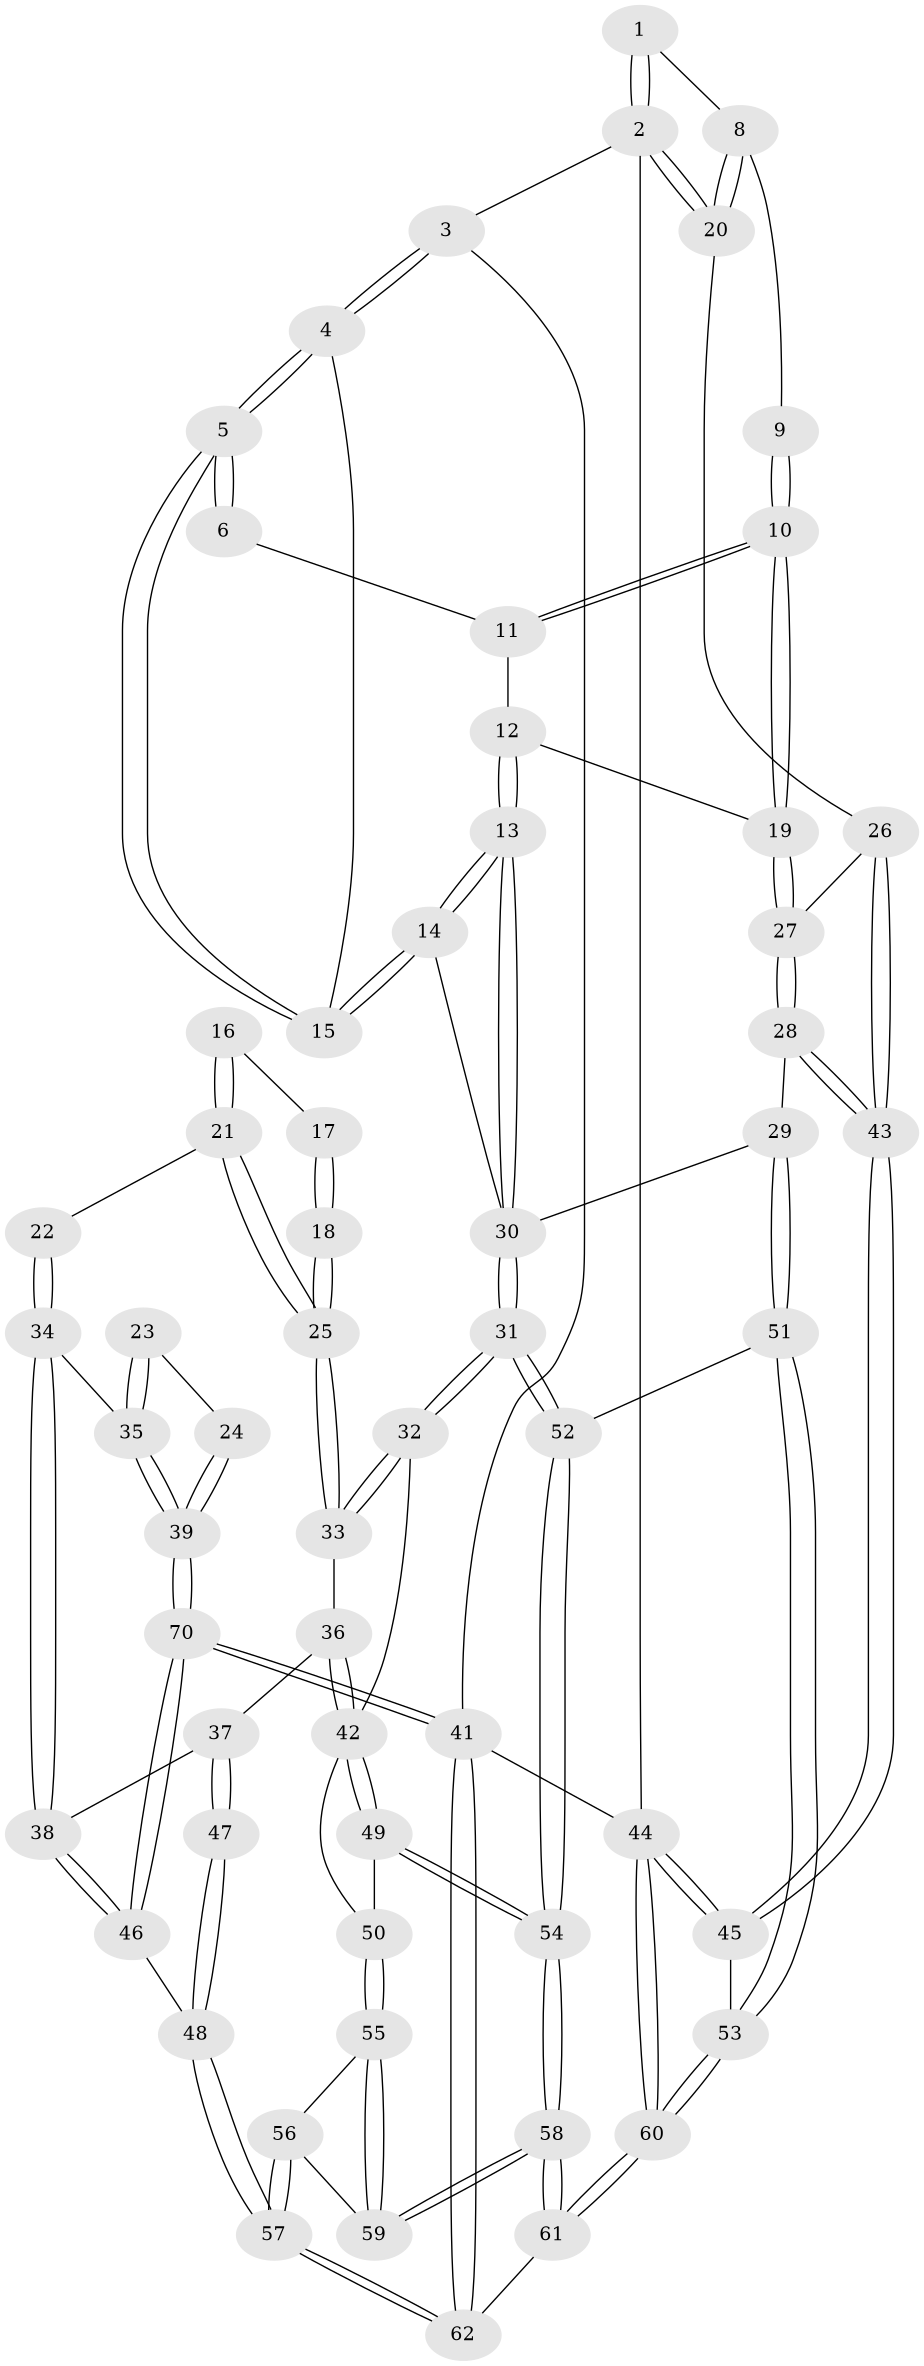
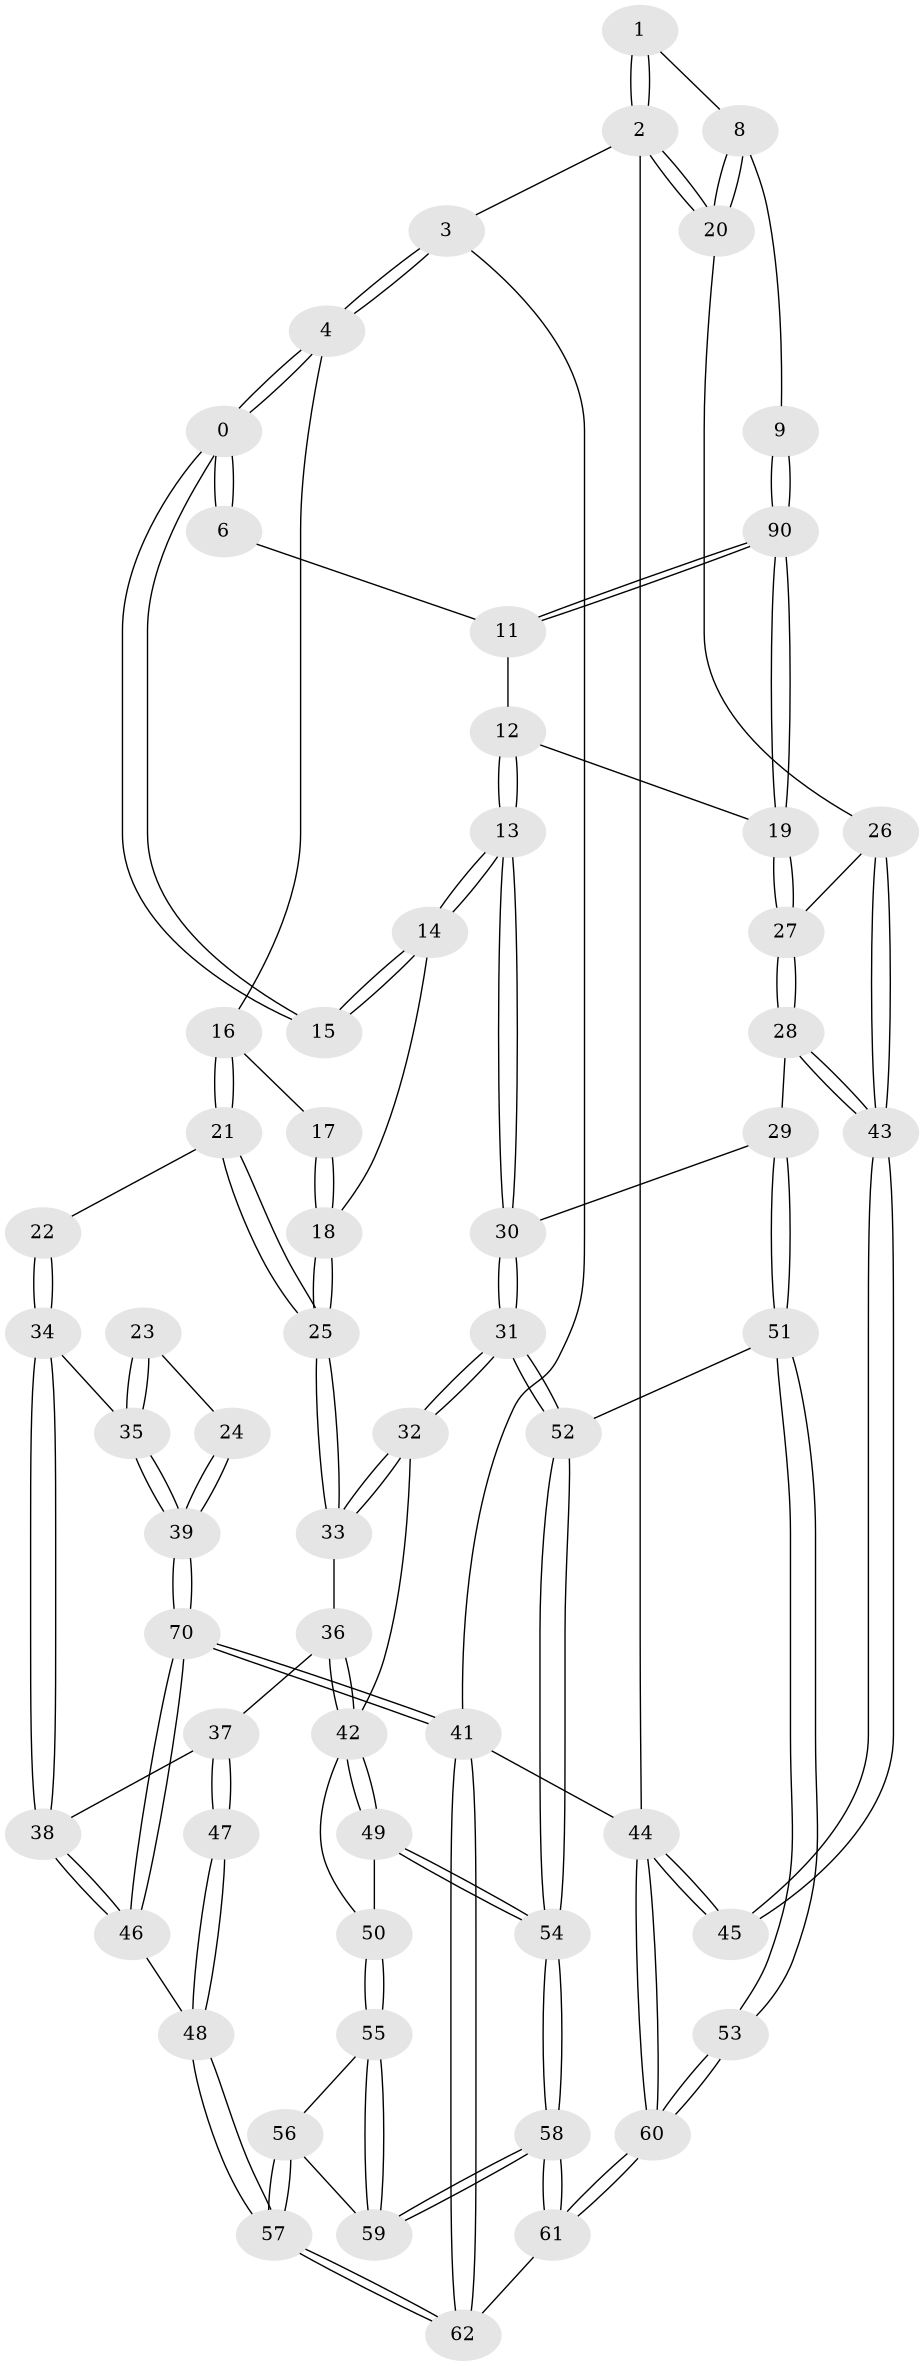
node "5": label "5" -> "0"
node "10": label "10" -> "90"
edge "4" -- "15": now "4" -- "16"
edge "14" -- "30": now "14" -- "18"
edge "45" -- "53": removed
